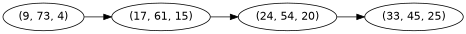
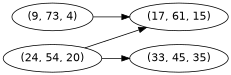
edge "(17, 61, 15)" -> "(24, 54, 20)": reversed
node "(33, 45, 25)": label "(33, 45, 25)" -> "(33, 45, 35)"
